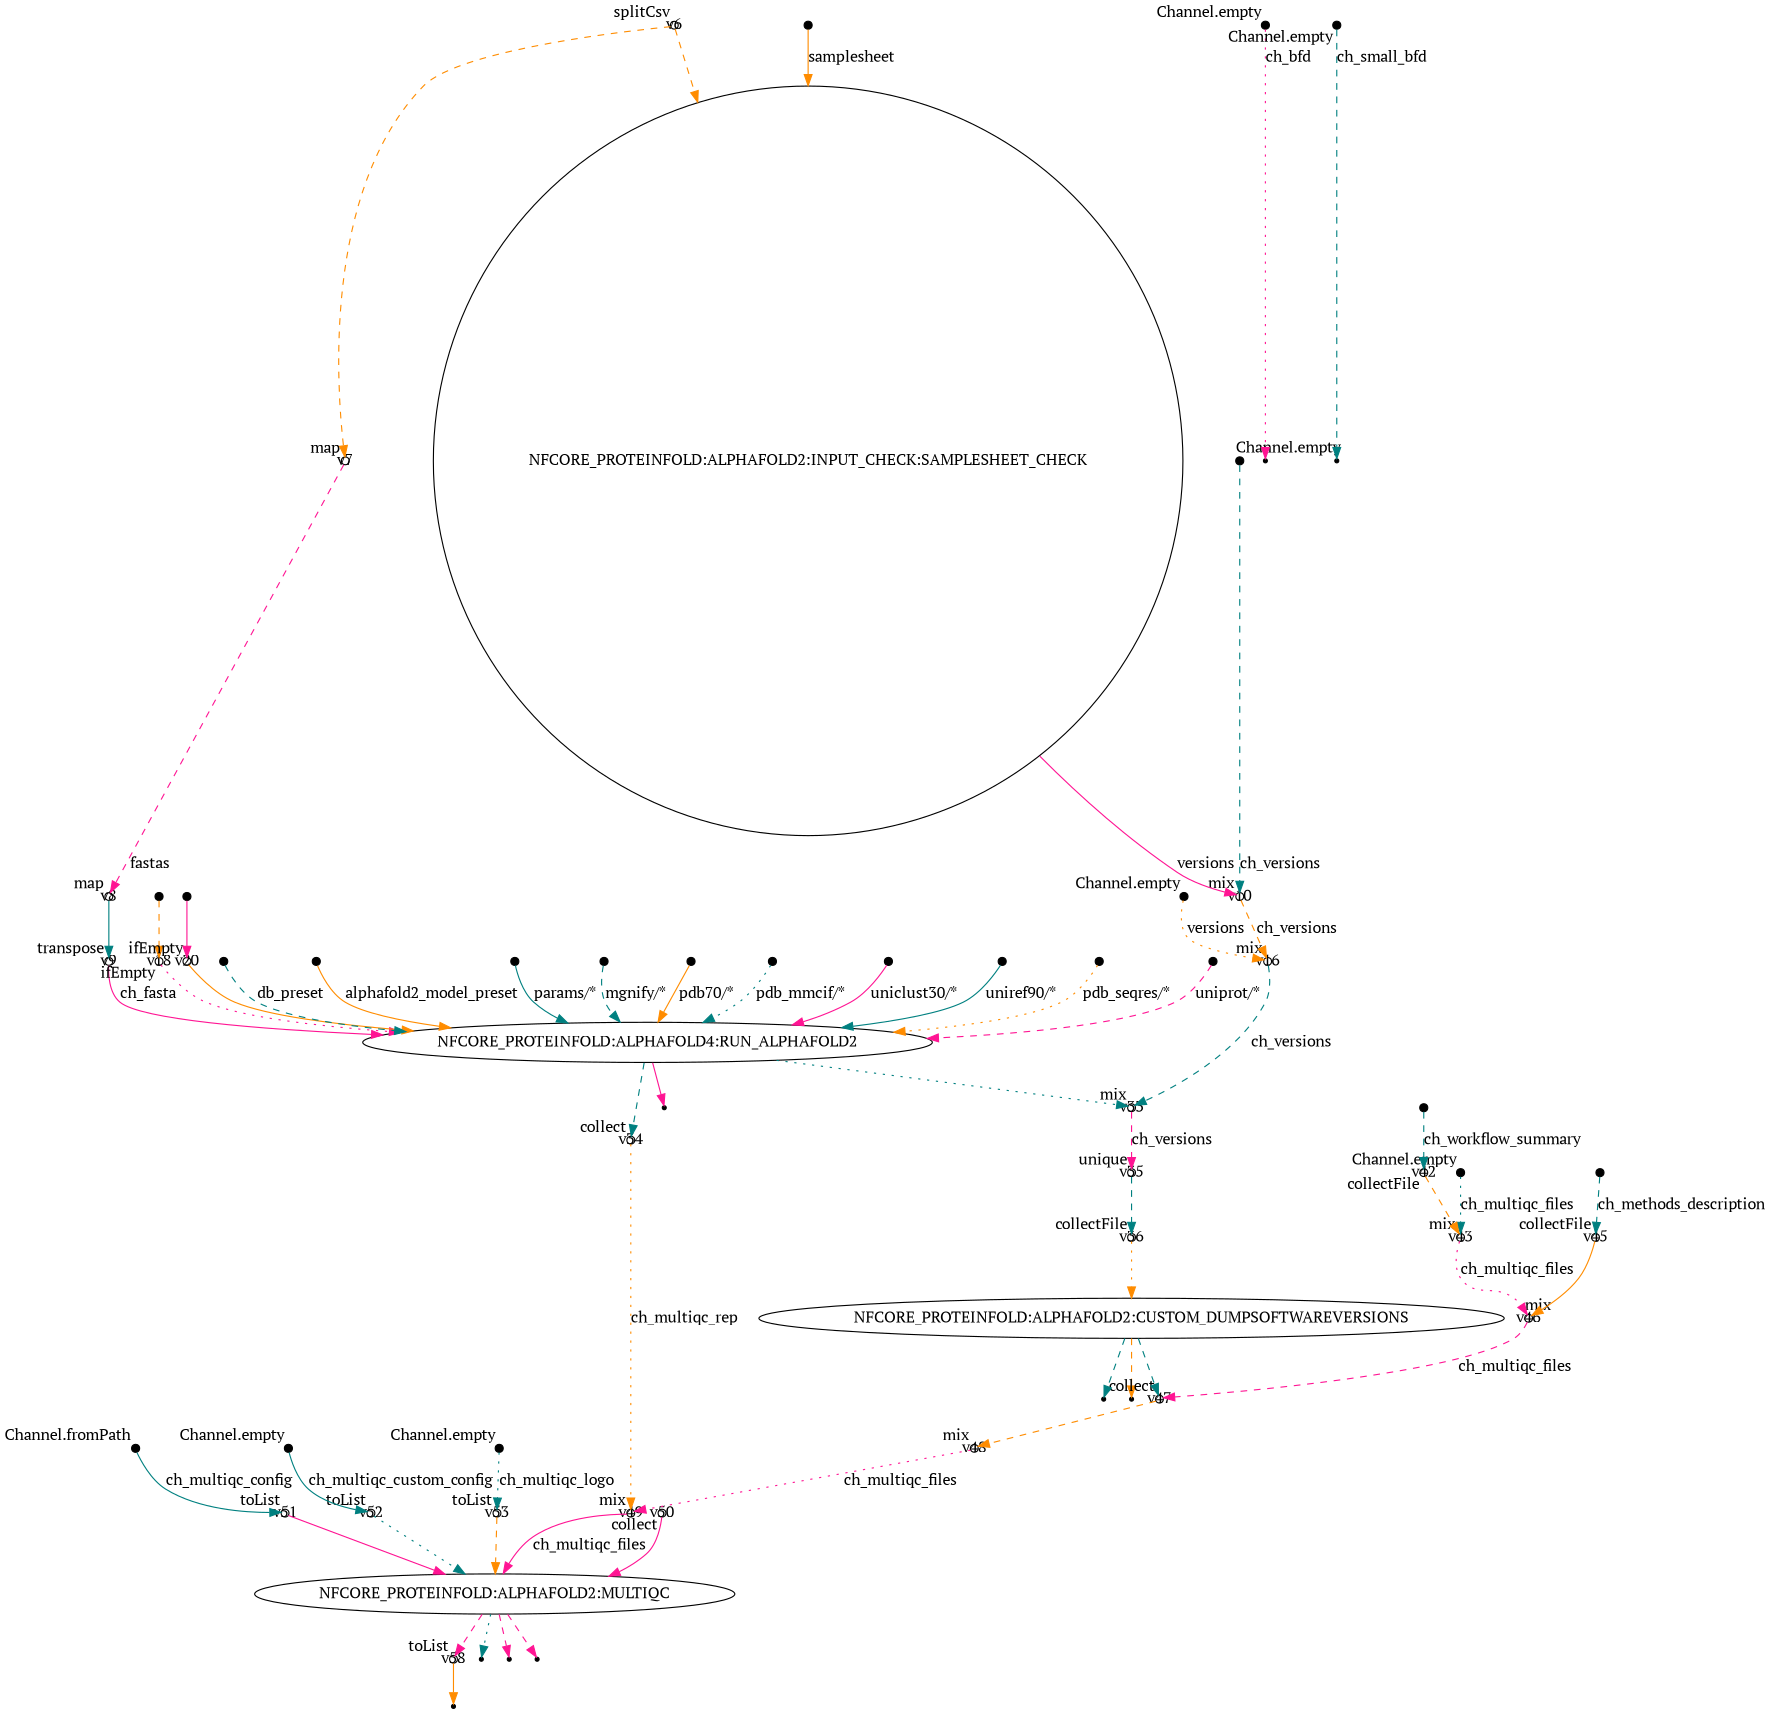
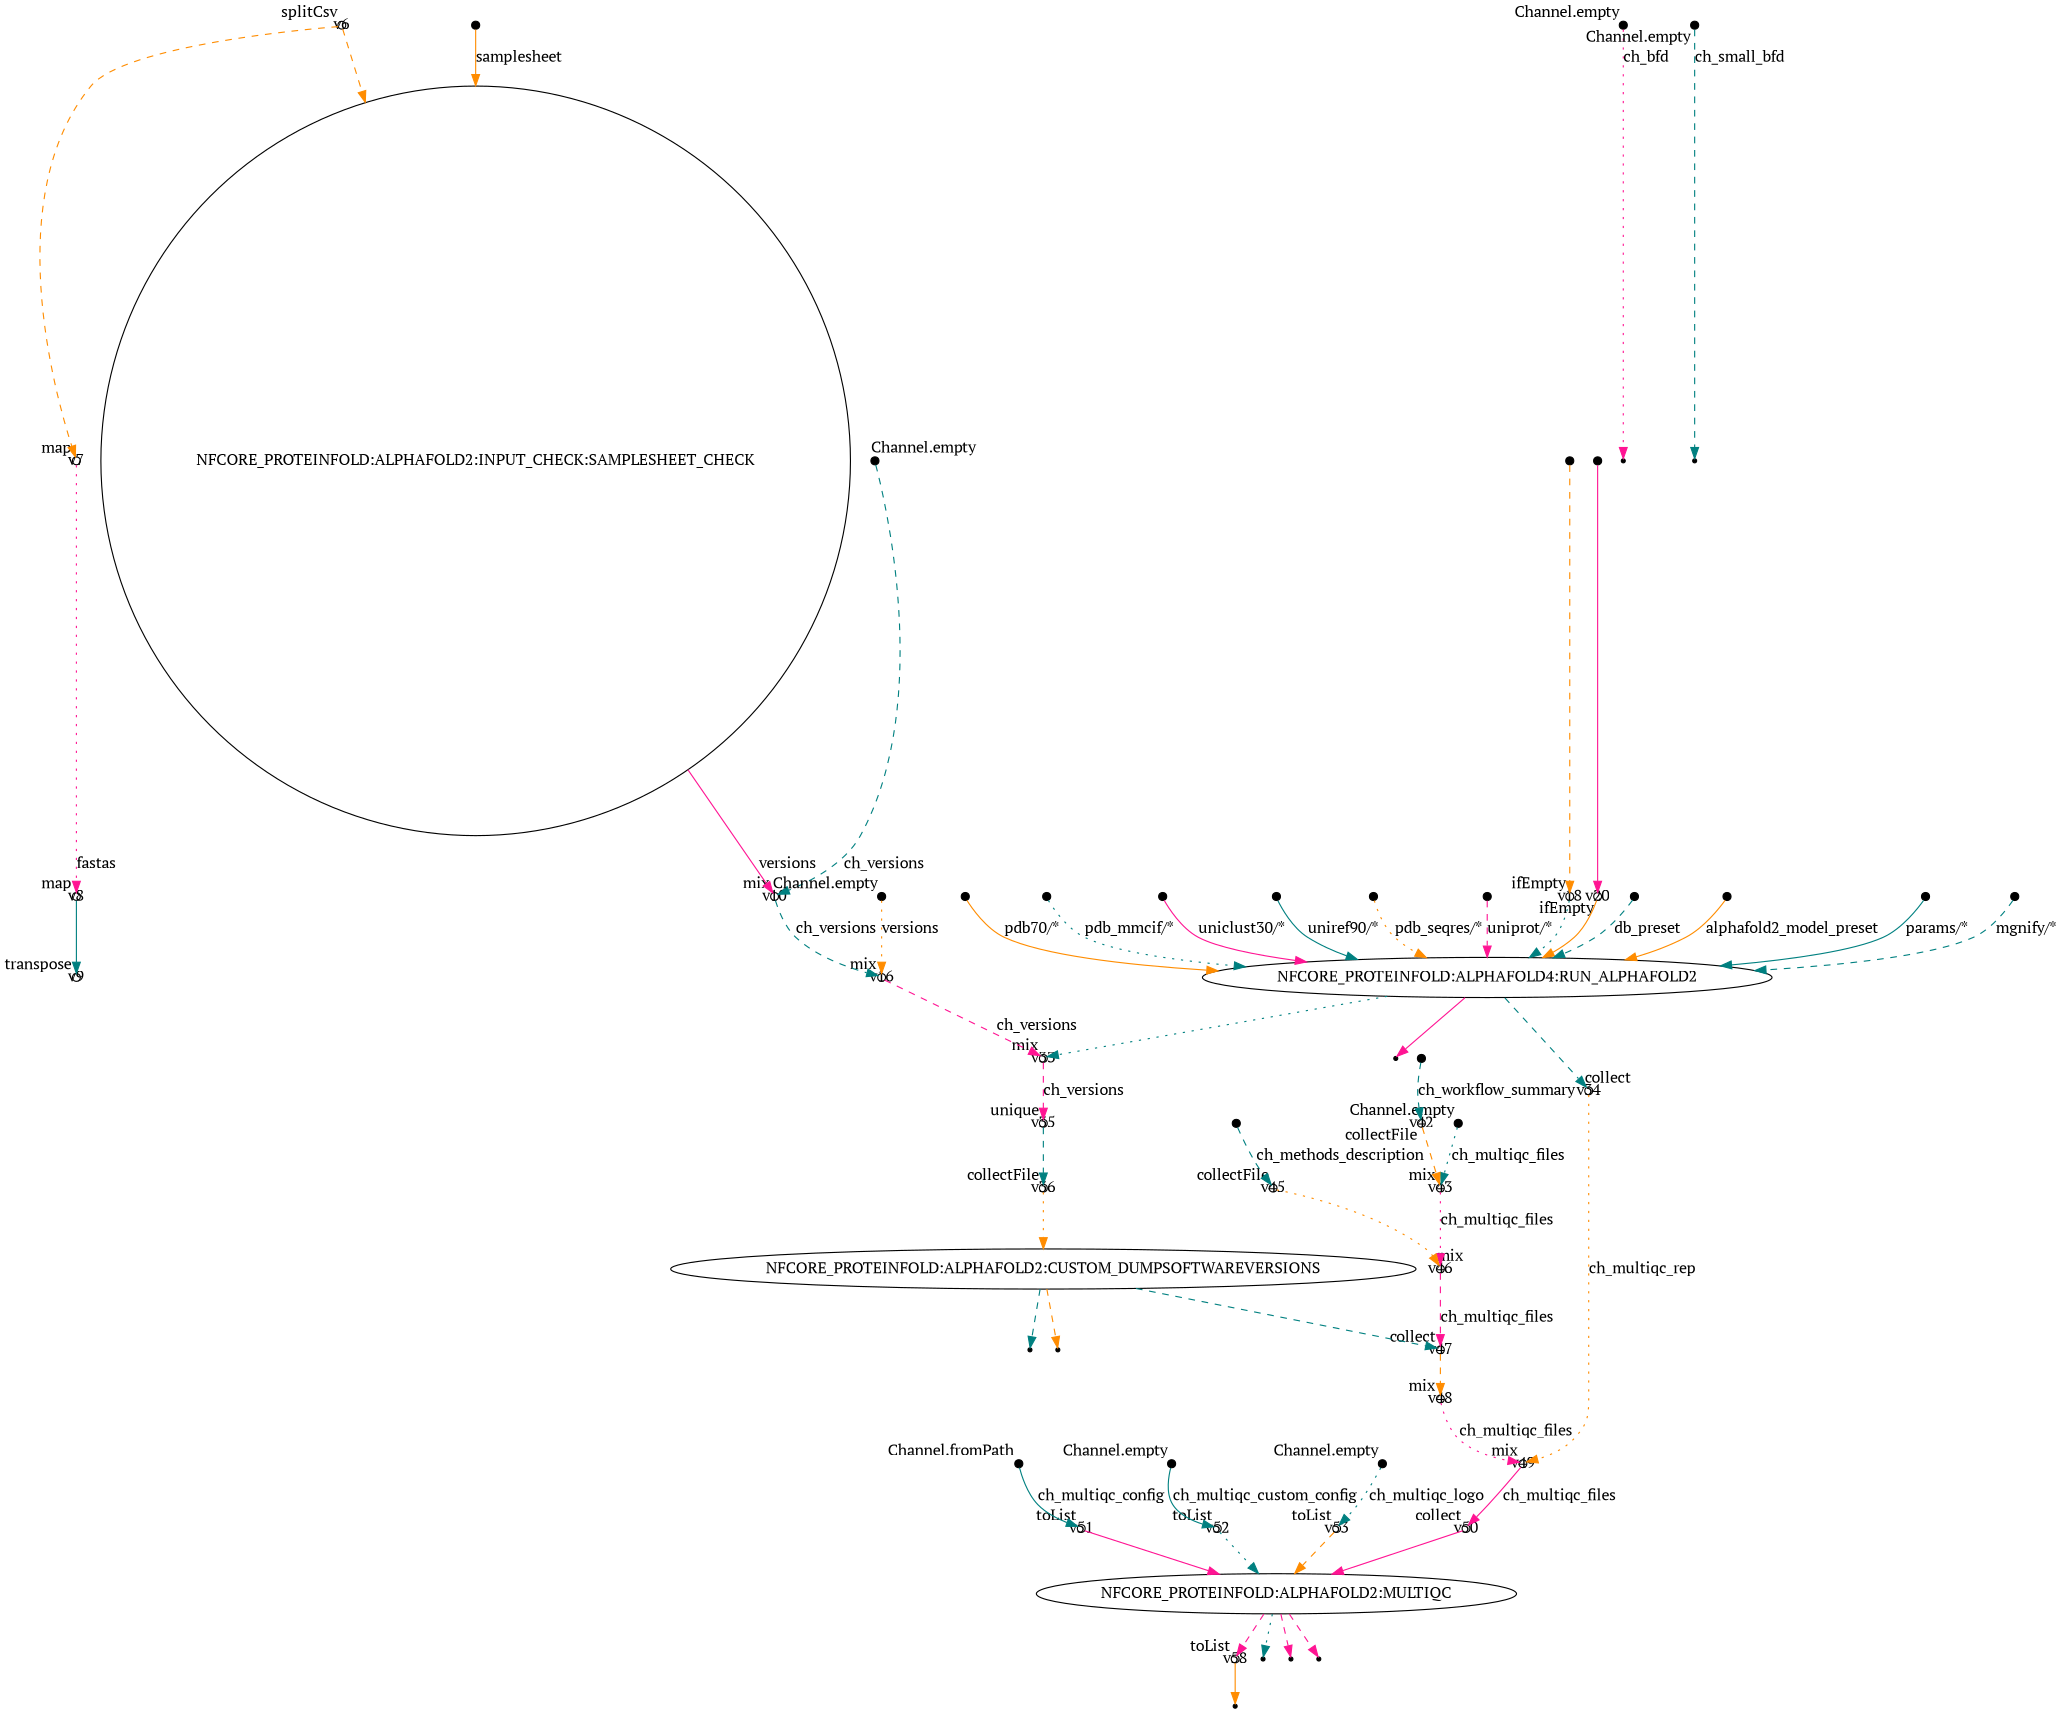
edge "v7 map" -> "v8 map": style dashed -> dotted
edge "v10 mix" -> "v16 mix": color darkorange -> teal
edge "v18 ifEmpty" -> "NFCORE_PROTEINFOLD:ALPHAFOLD4:RUN_ALPHAFOLD2": color deeppink -> teal
edge "v9 transpose" -> "NFCORE_PROTEINFOLD:ALPHAFOLD4:RUN_ALPHAFOLD2": removed, label "ch_fasta"
edge "v16 mix" -> "v33 mix": color teal -> deeppink
edge "v45 collectFile" -> "v46 mix": style solid -> dotted
edge "v49 mix" -> "NFCORE_PROTEINFOLD:ALPHAFOLD2:MULTIQC": now "v49 mix" -> "v50 collect"
